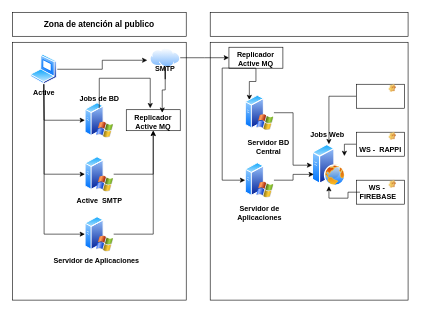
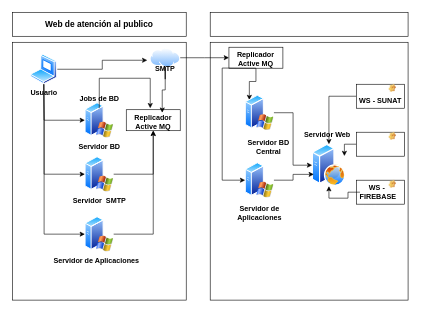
node "Zona de atención al publico": label "Zona de atención al publico" -> "Web de atención al publico"
node "Active": label "Active" -> "Usuario"
node "WS - SUNAT": added
node "Jobs Web": label "Jobs Web" -> "Servidor Web"
node "Servidor BD": added
node "WS - RAPPI": removed
node "Active SMTP": label "Active SMTP" -> "Servidor SMTP"
